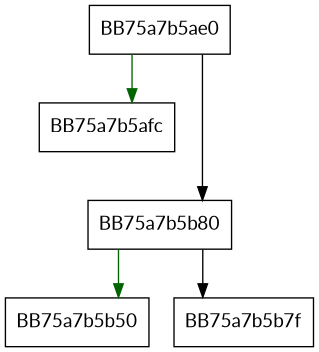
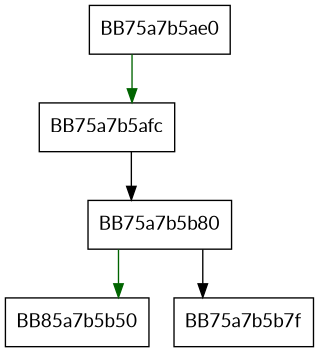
edge "BB75a7b5ae0" -> "BB75a7b5b80": now "BB75a7b5afc" -> "BB75a7b5b80"
node "BB75a7b5b50": label "BB75a7b5b50" -> "BB85a7b5b50"
